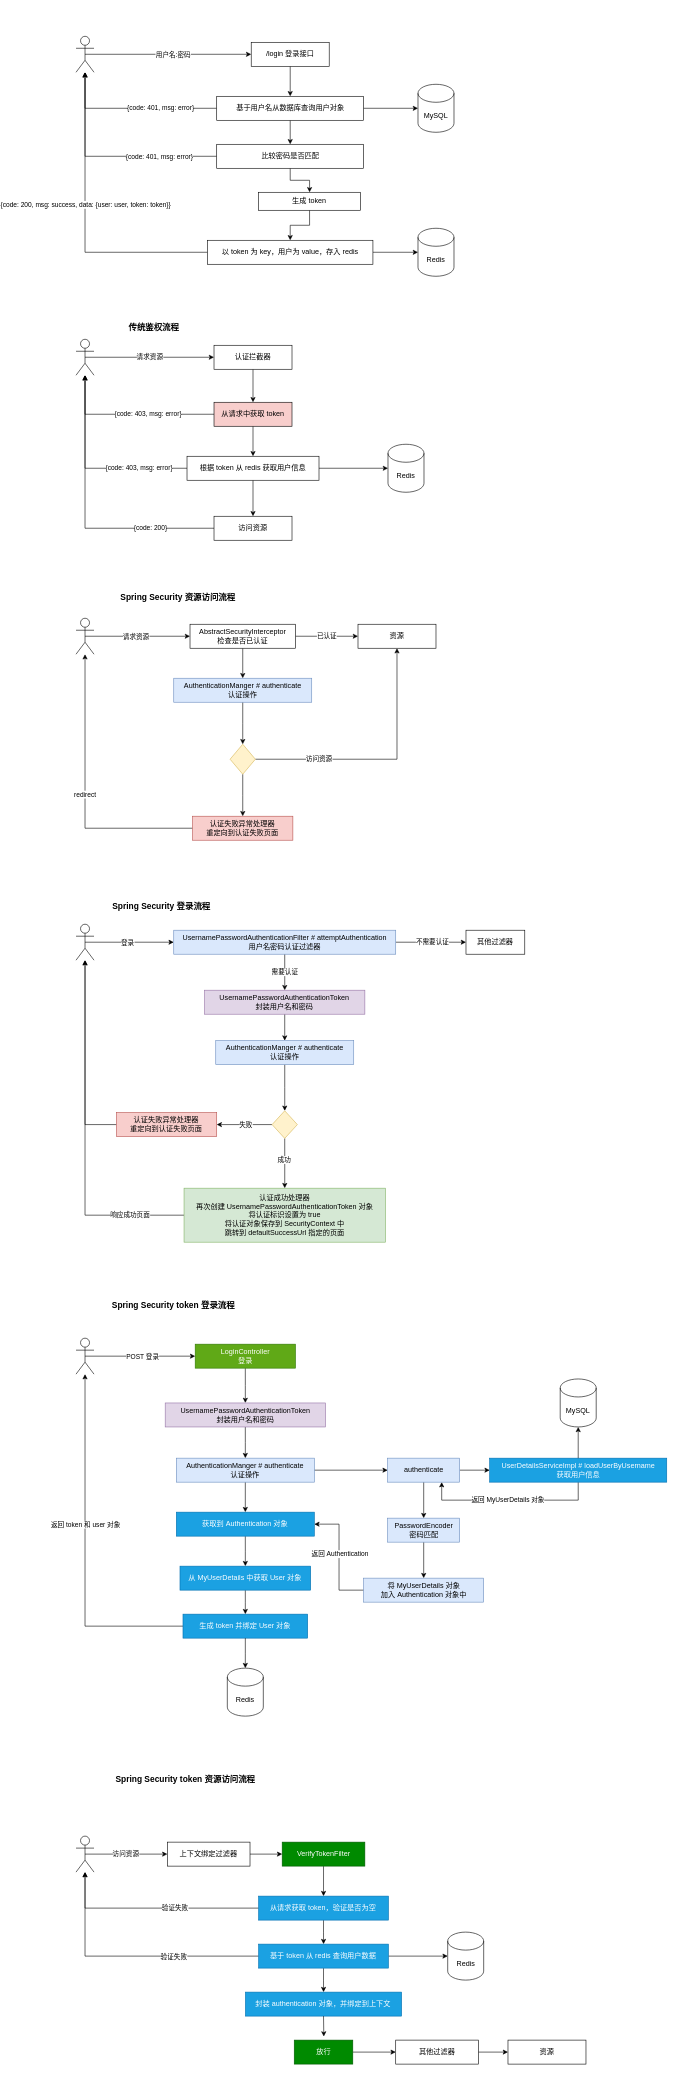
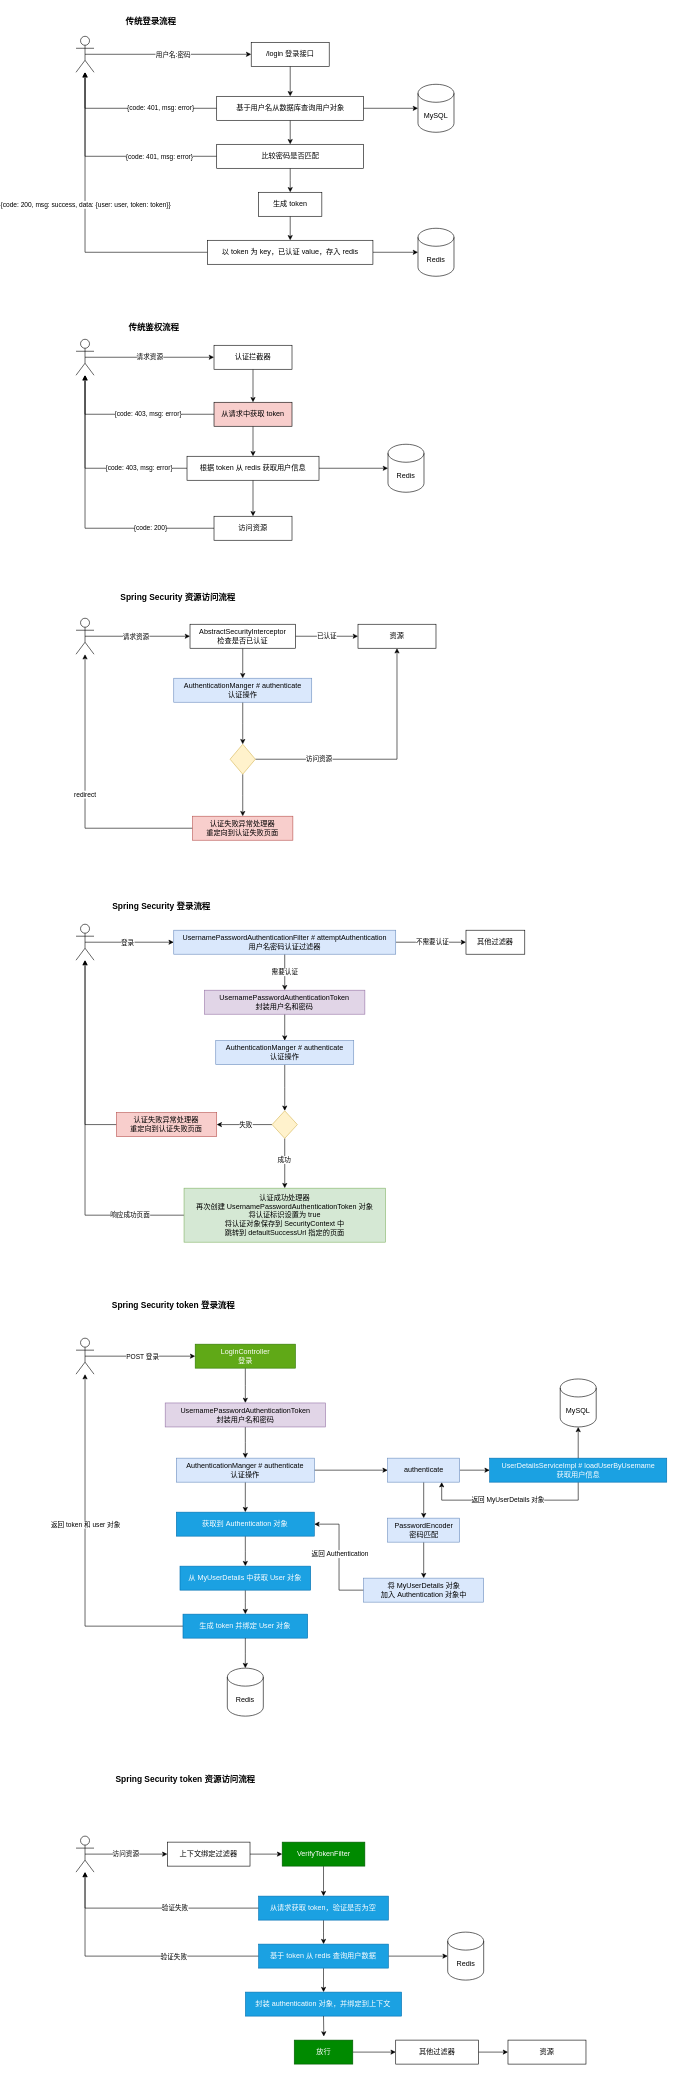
node "传统登录流程": added
node "生成 token": size 102x18 -> 63x24
node "以 token 为 key，用户为 value，存入 redis": label "以 token 为 key，用户为 value，存入 redis" -> "以 token 为 key，已认证 value，存入 redis"
